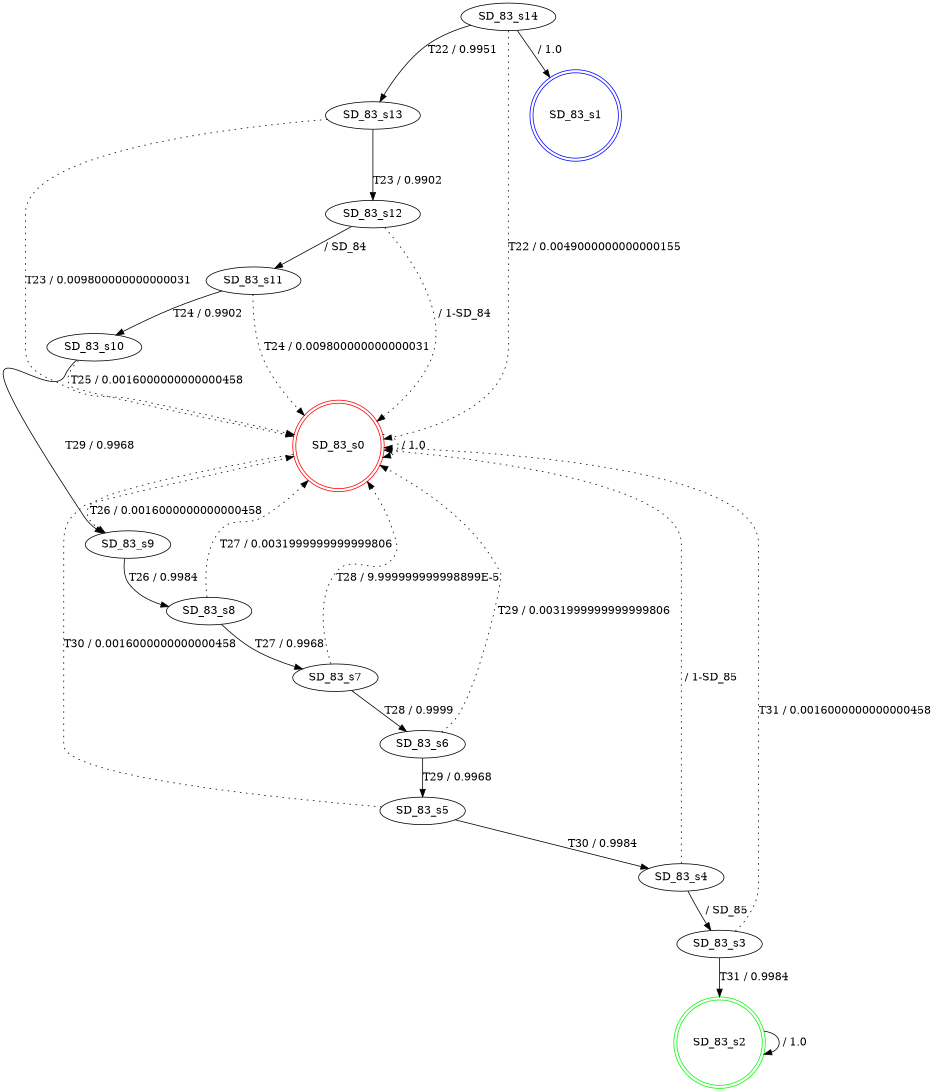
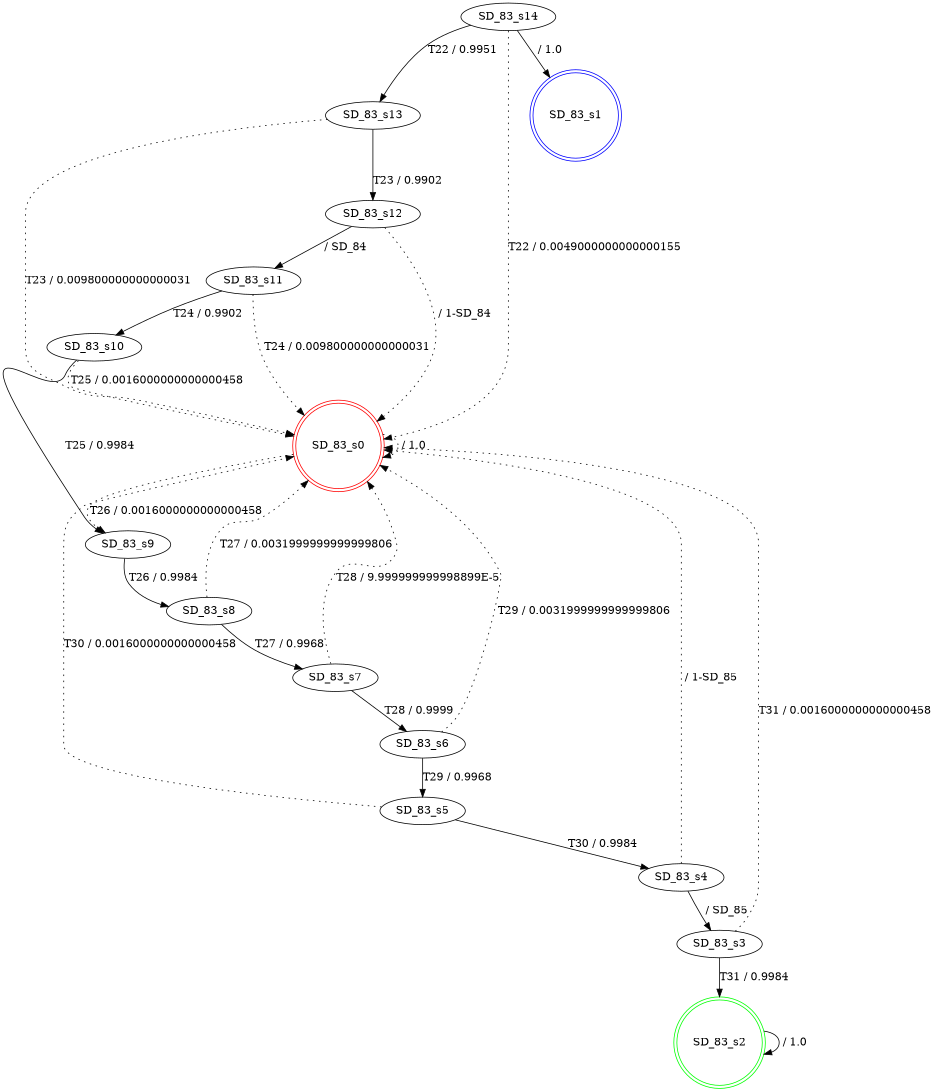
edge "SD_83_s10" -> "SD_83_s9": label "T29 / 0.9968" -> "T25 / 0.9984"
